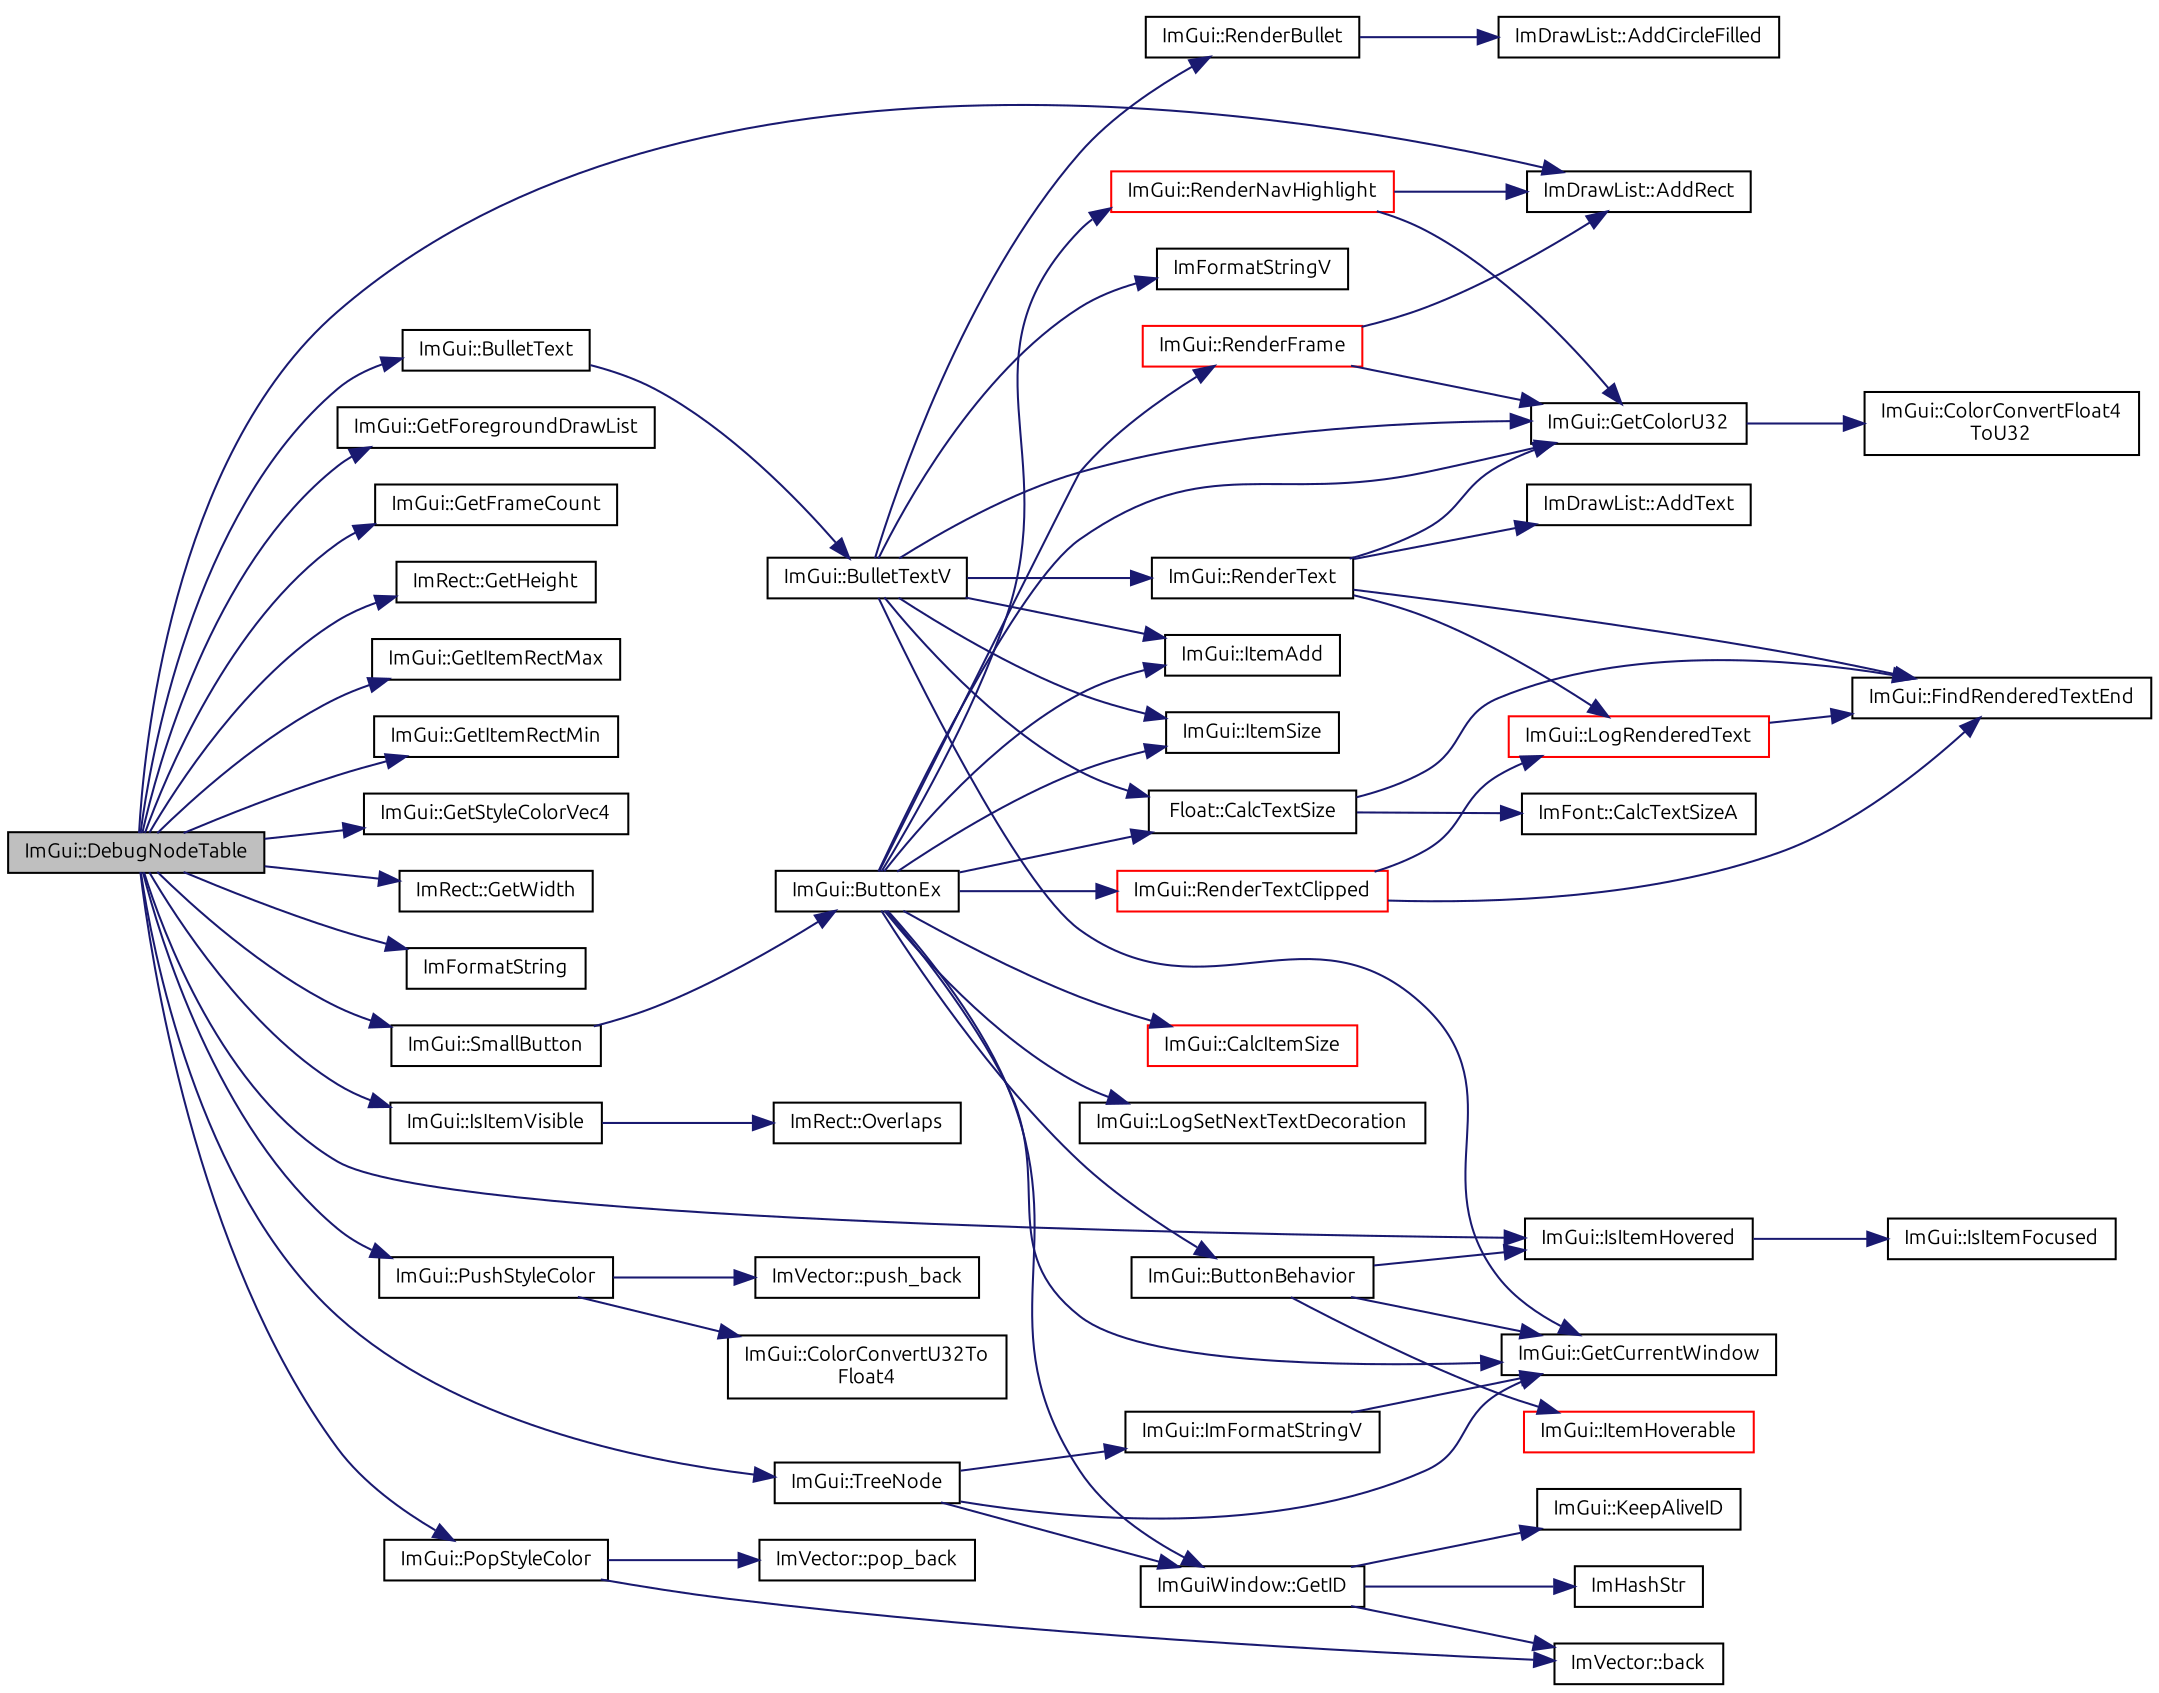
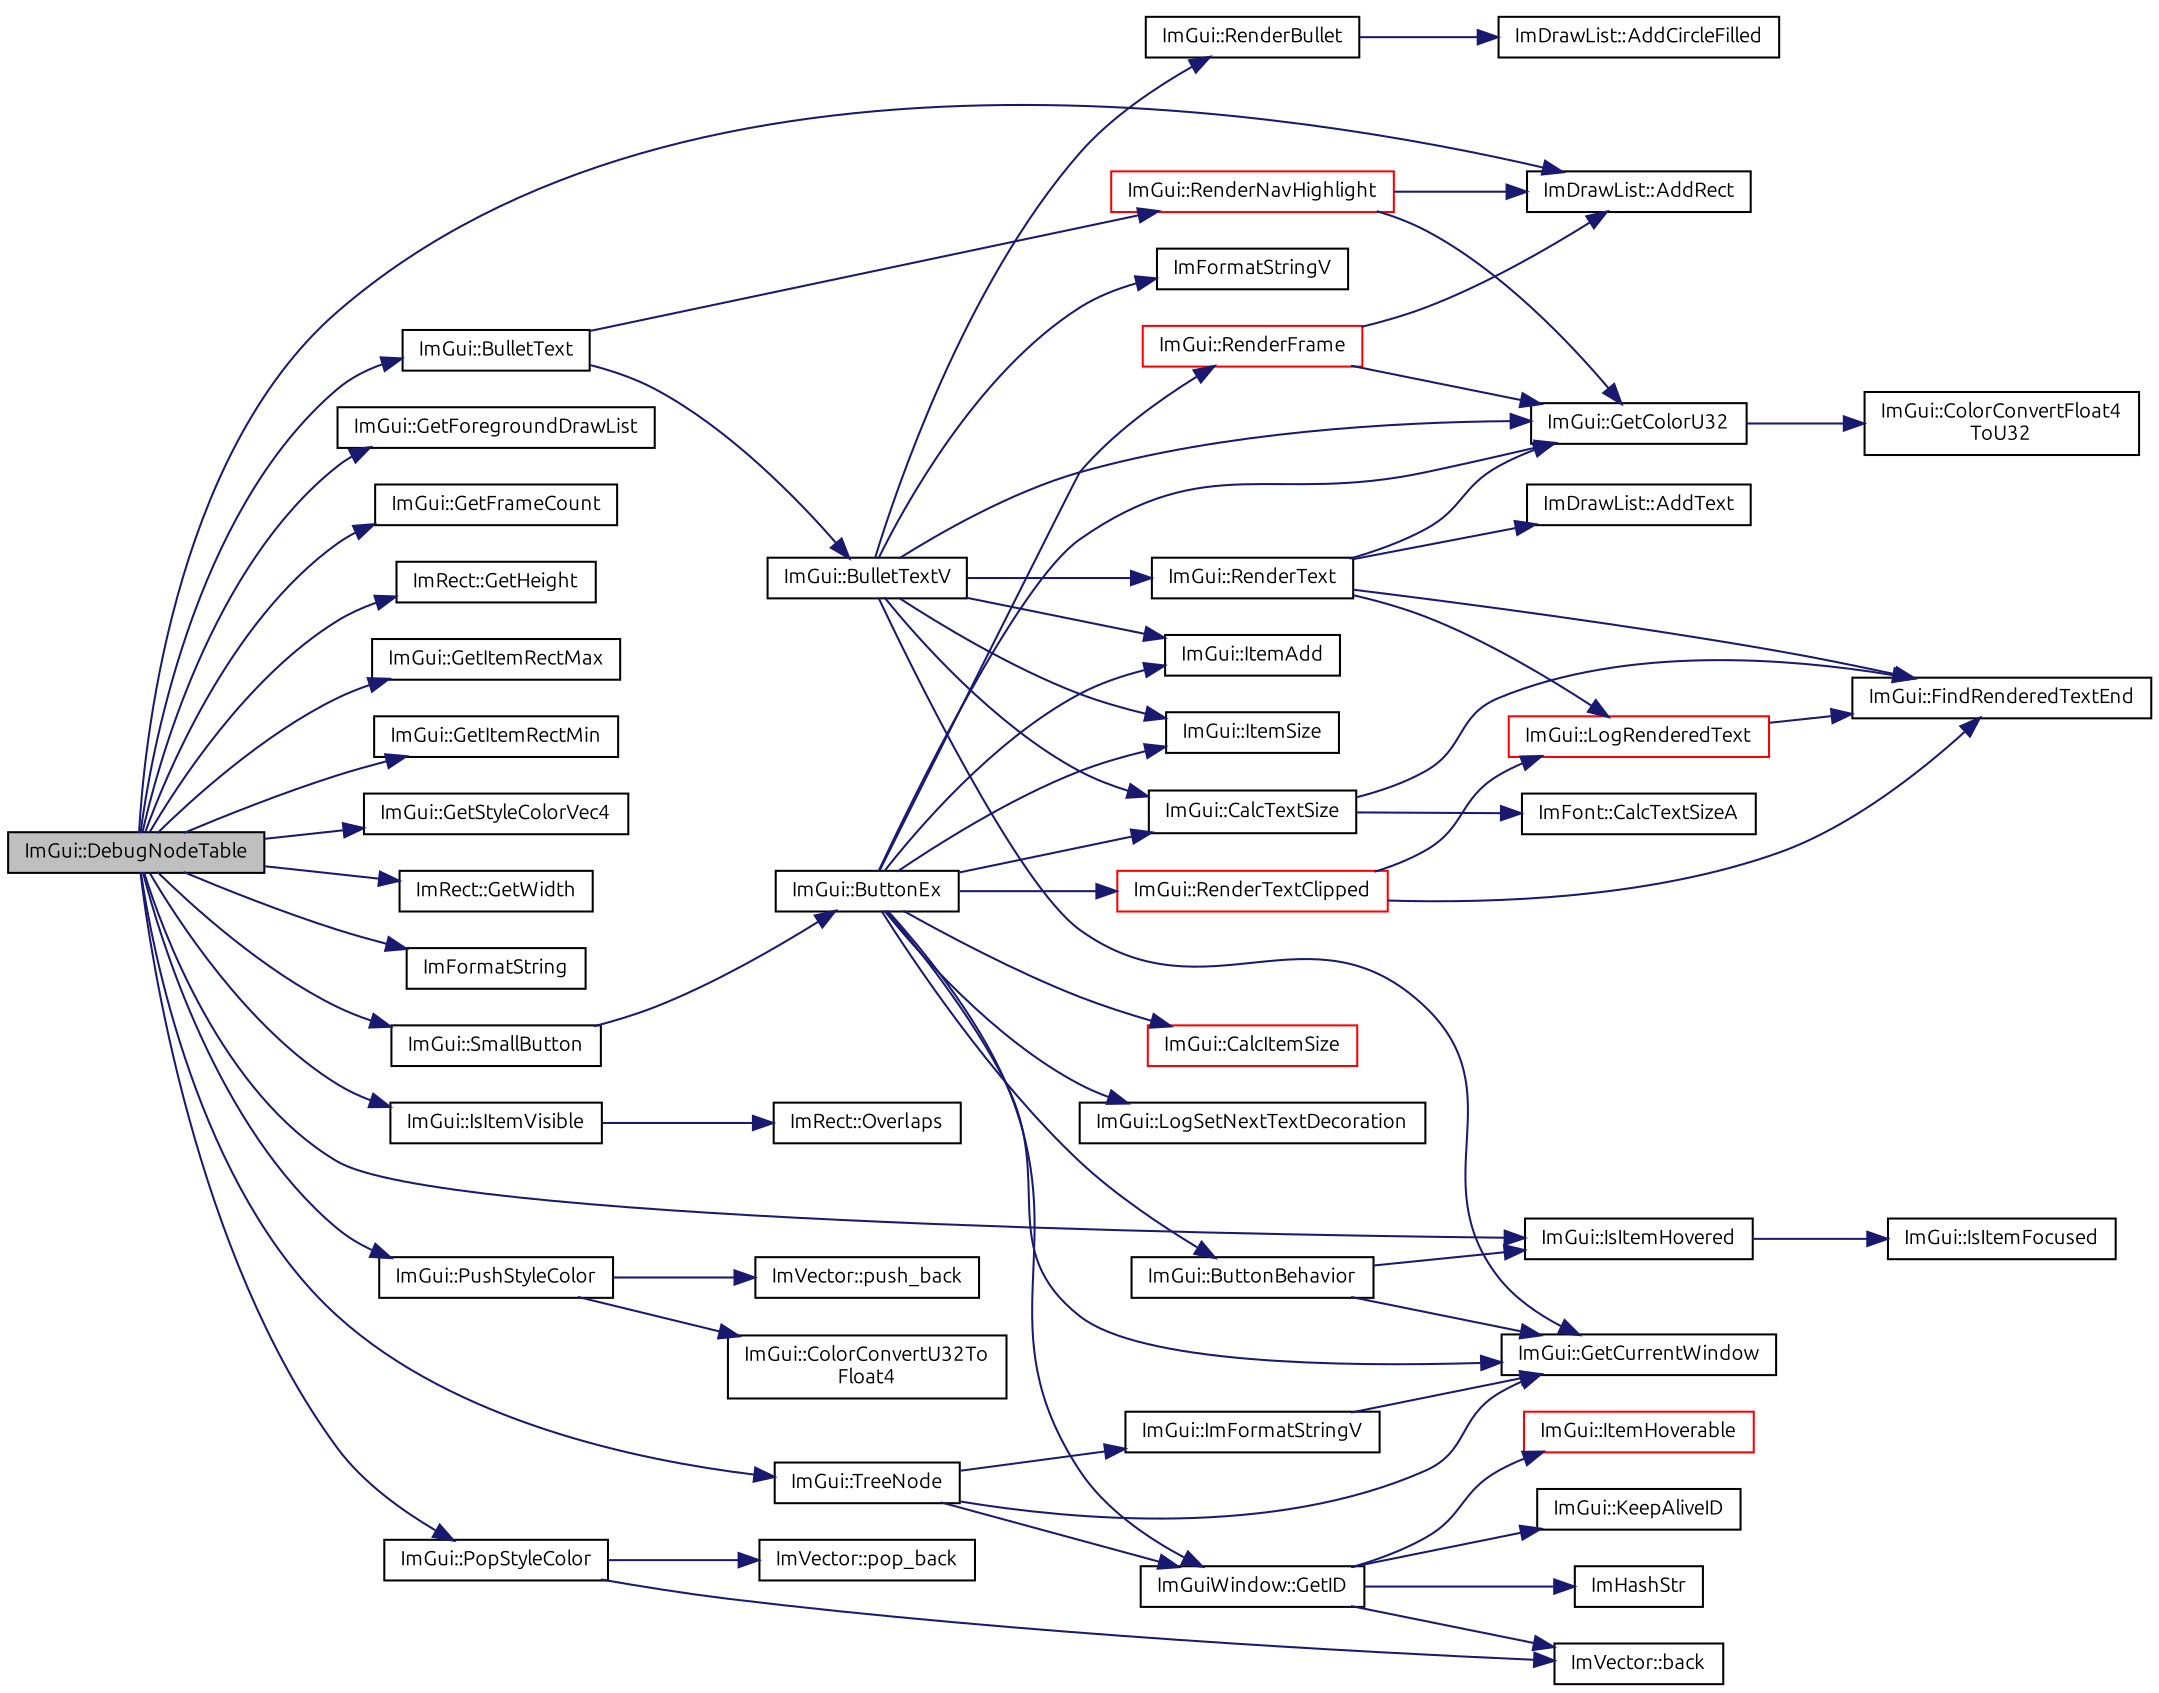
edge "ImGui::ButtonEx" -> "ImGui::RenderNavHighlight": now "ImGui::BulletText" -> "ImGui::RenderNavHighlight"
node "Float::CalcTextSize": label "Float::CalcTextSize" -> "ImGui::CalcTextSize"
edge "ImGui::ButtonBehavior" -> "ImGui::ItemHoverable": now "ImGuiWindow::GetID" -> "ImGui::ItemHoverable"
